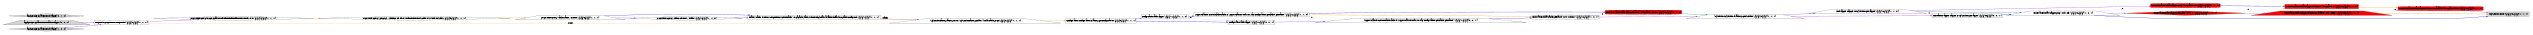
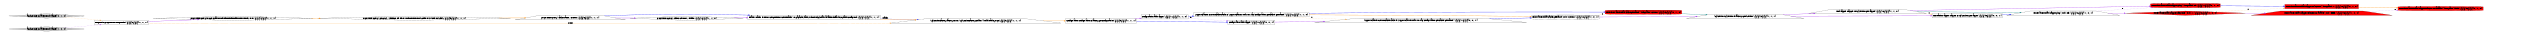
node "{sqlSession.close()}@@@18@@@['1', '1', '1']": removed
node "applyPropertyValueOnAnnotationMapper['0', '0', '1']": removed
edge "applyPropertyValueOnXmlMapper['1', '0', '0']" -> "Properties props = new Properties()@@@3@@@['1', '1', '1']": style bold -> dashed
